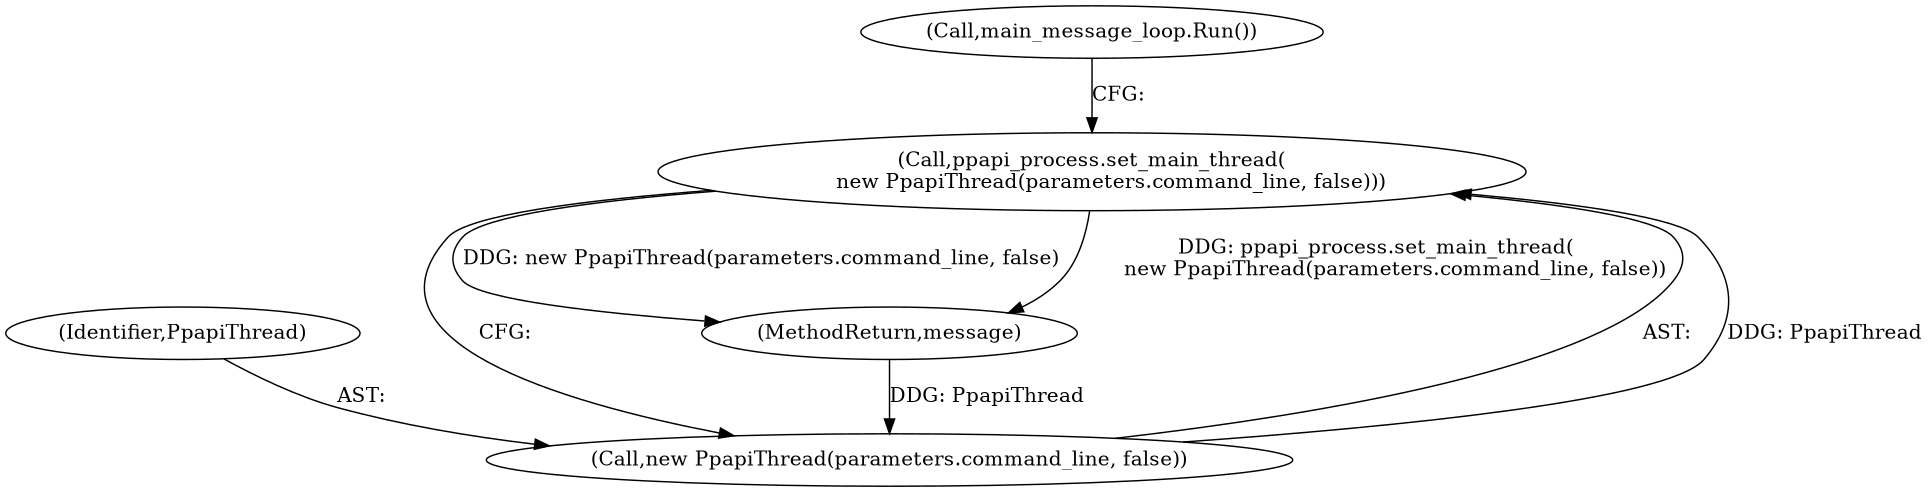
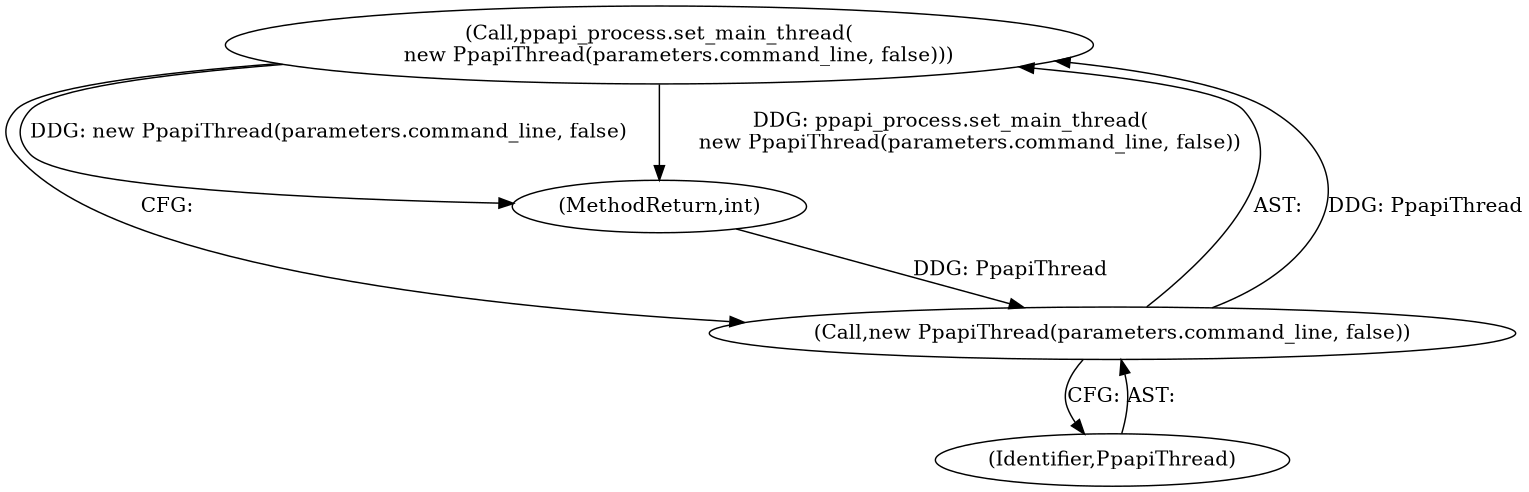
node "(Call,main_message_loop.Run())": removed
node "(MethodReturn,message)": label "(MethodReturn,message)" -> "(MethodReturn,int)"
edge "(Call,new PpapiThread(parameters.command_line, false))" -> "(Identifier,PpapiThread)": added, label "CFG:"
